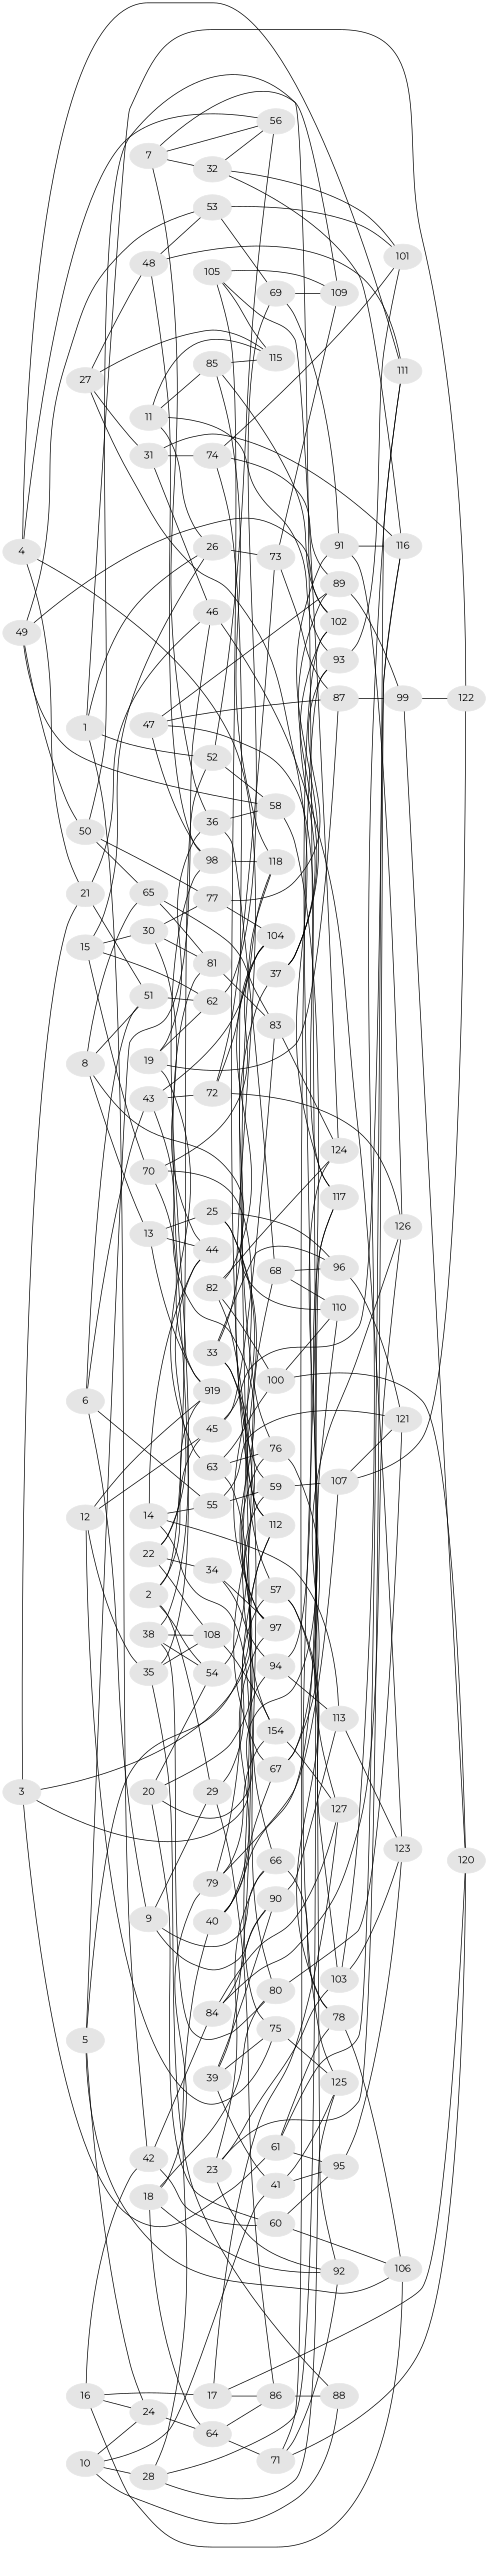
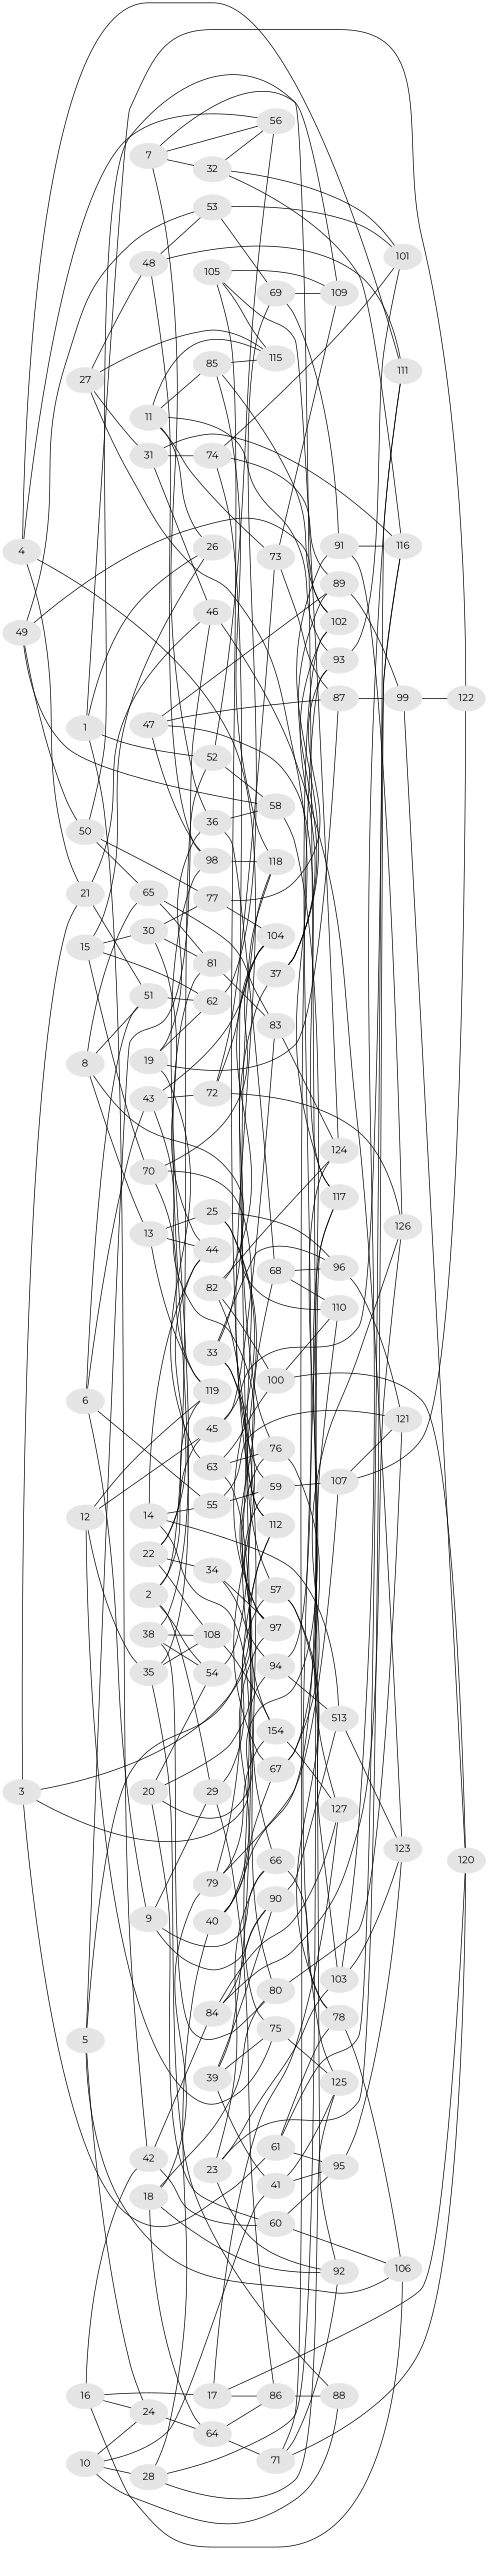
edge "26" -- "73": now "11" -- "73"
node "919": label "919" -> "119"
node "113": label "113" -> "513"
